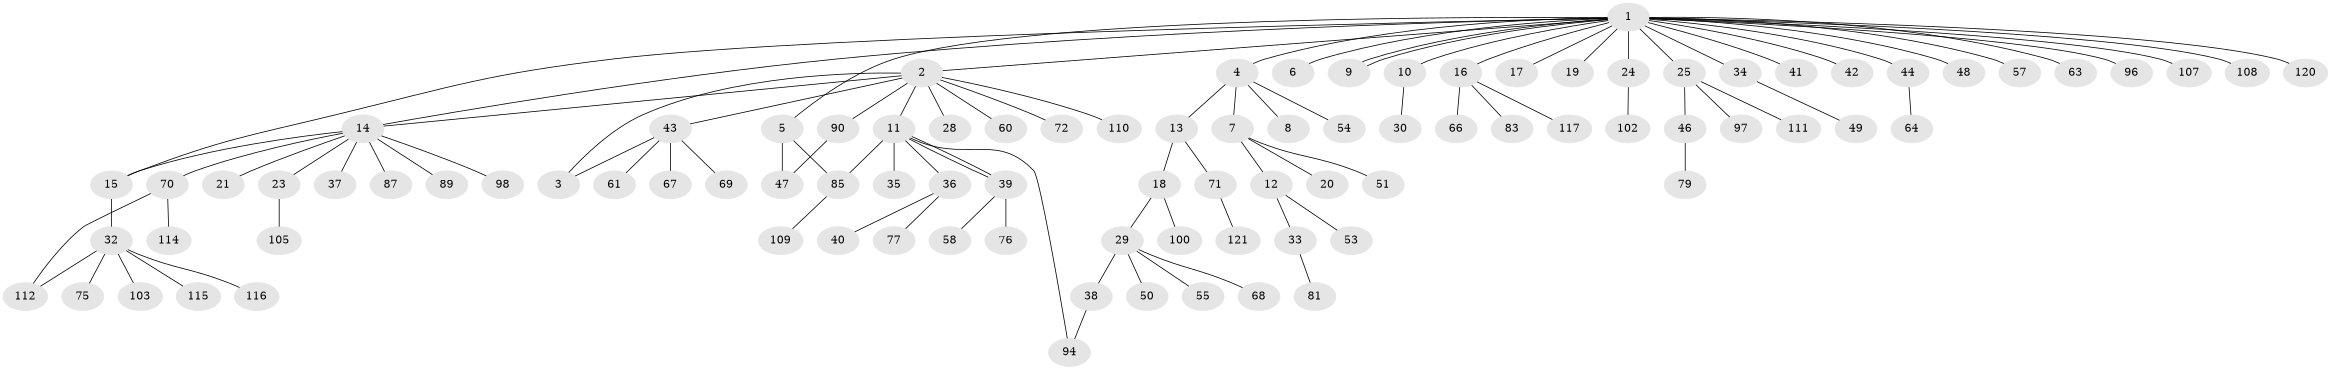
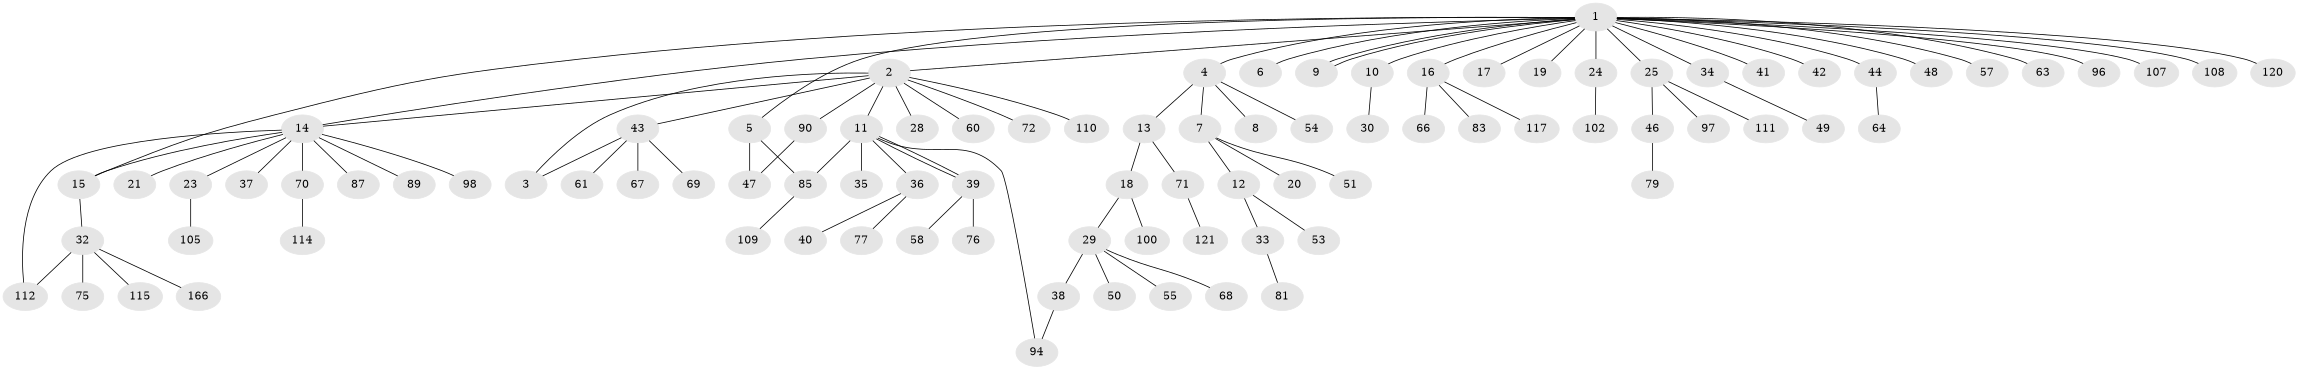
edge "70" -- "112": now "14" -- "112"
node "103": removed
node "116": label "116" -> "166"
